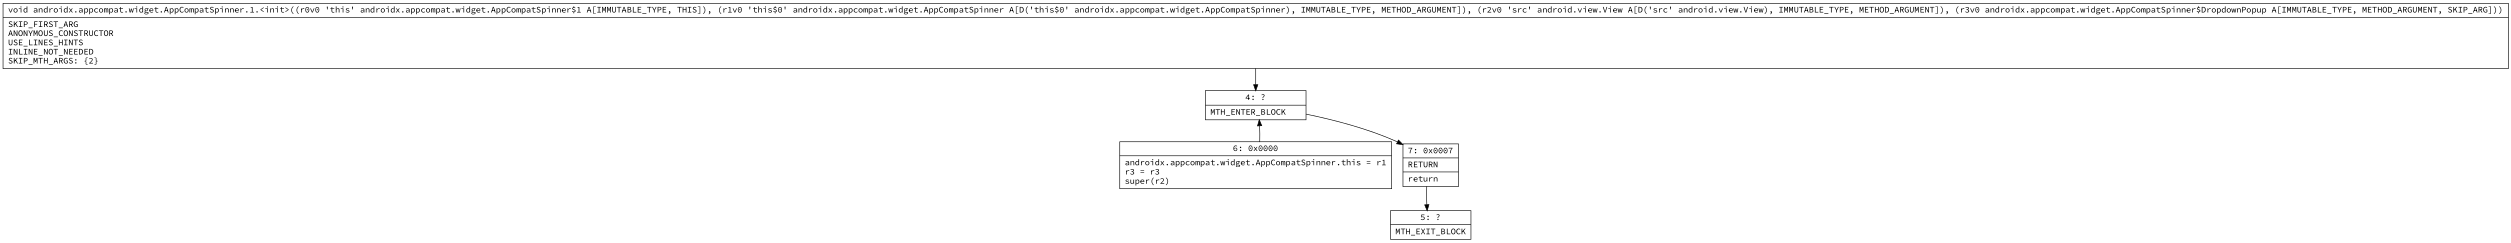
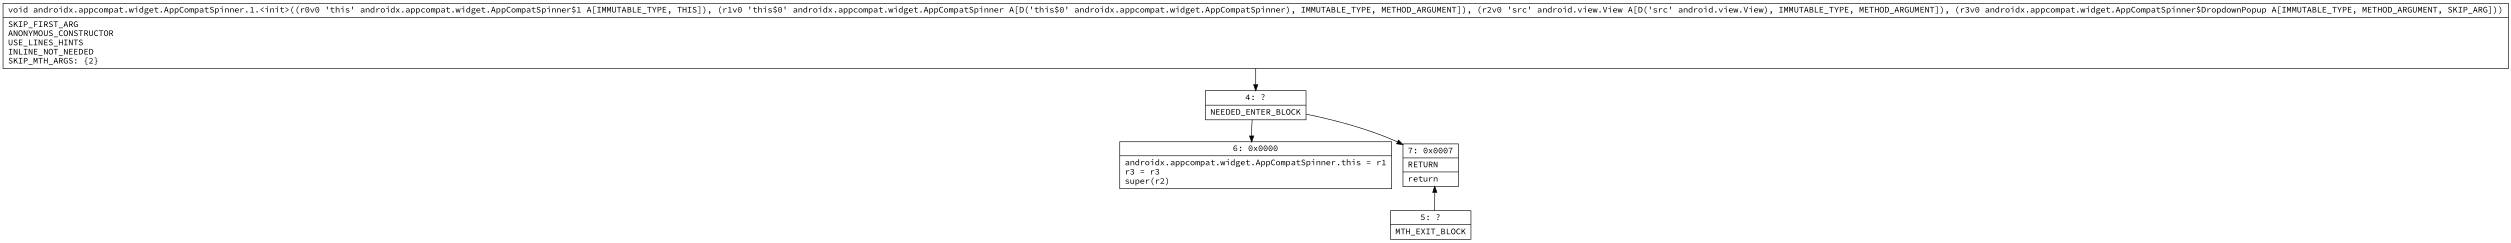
node "4: ?": text "MTH_ENTER_BLOCK" -> "NEEDED_ENTER_BLOCK"
edge "6: 0x0000" -> "4: ?": reversed
edge "7: 0x0007" -> "5: ?": reversed
